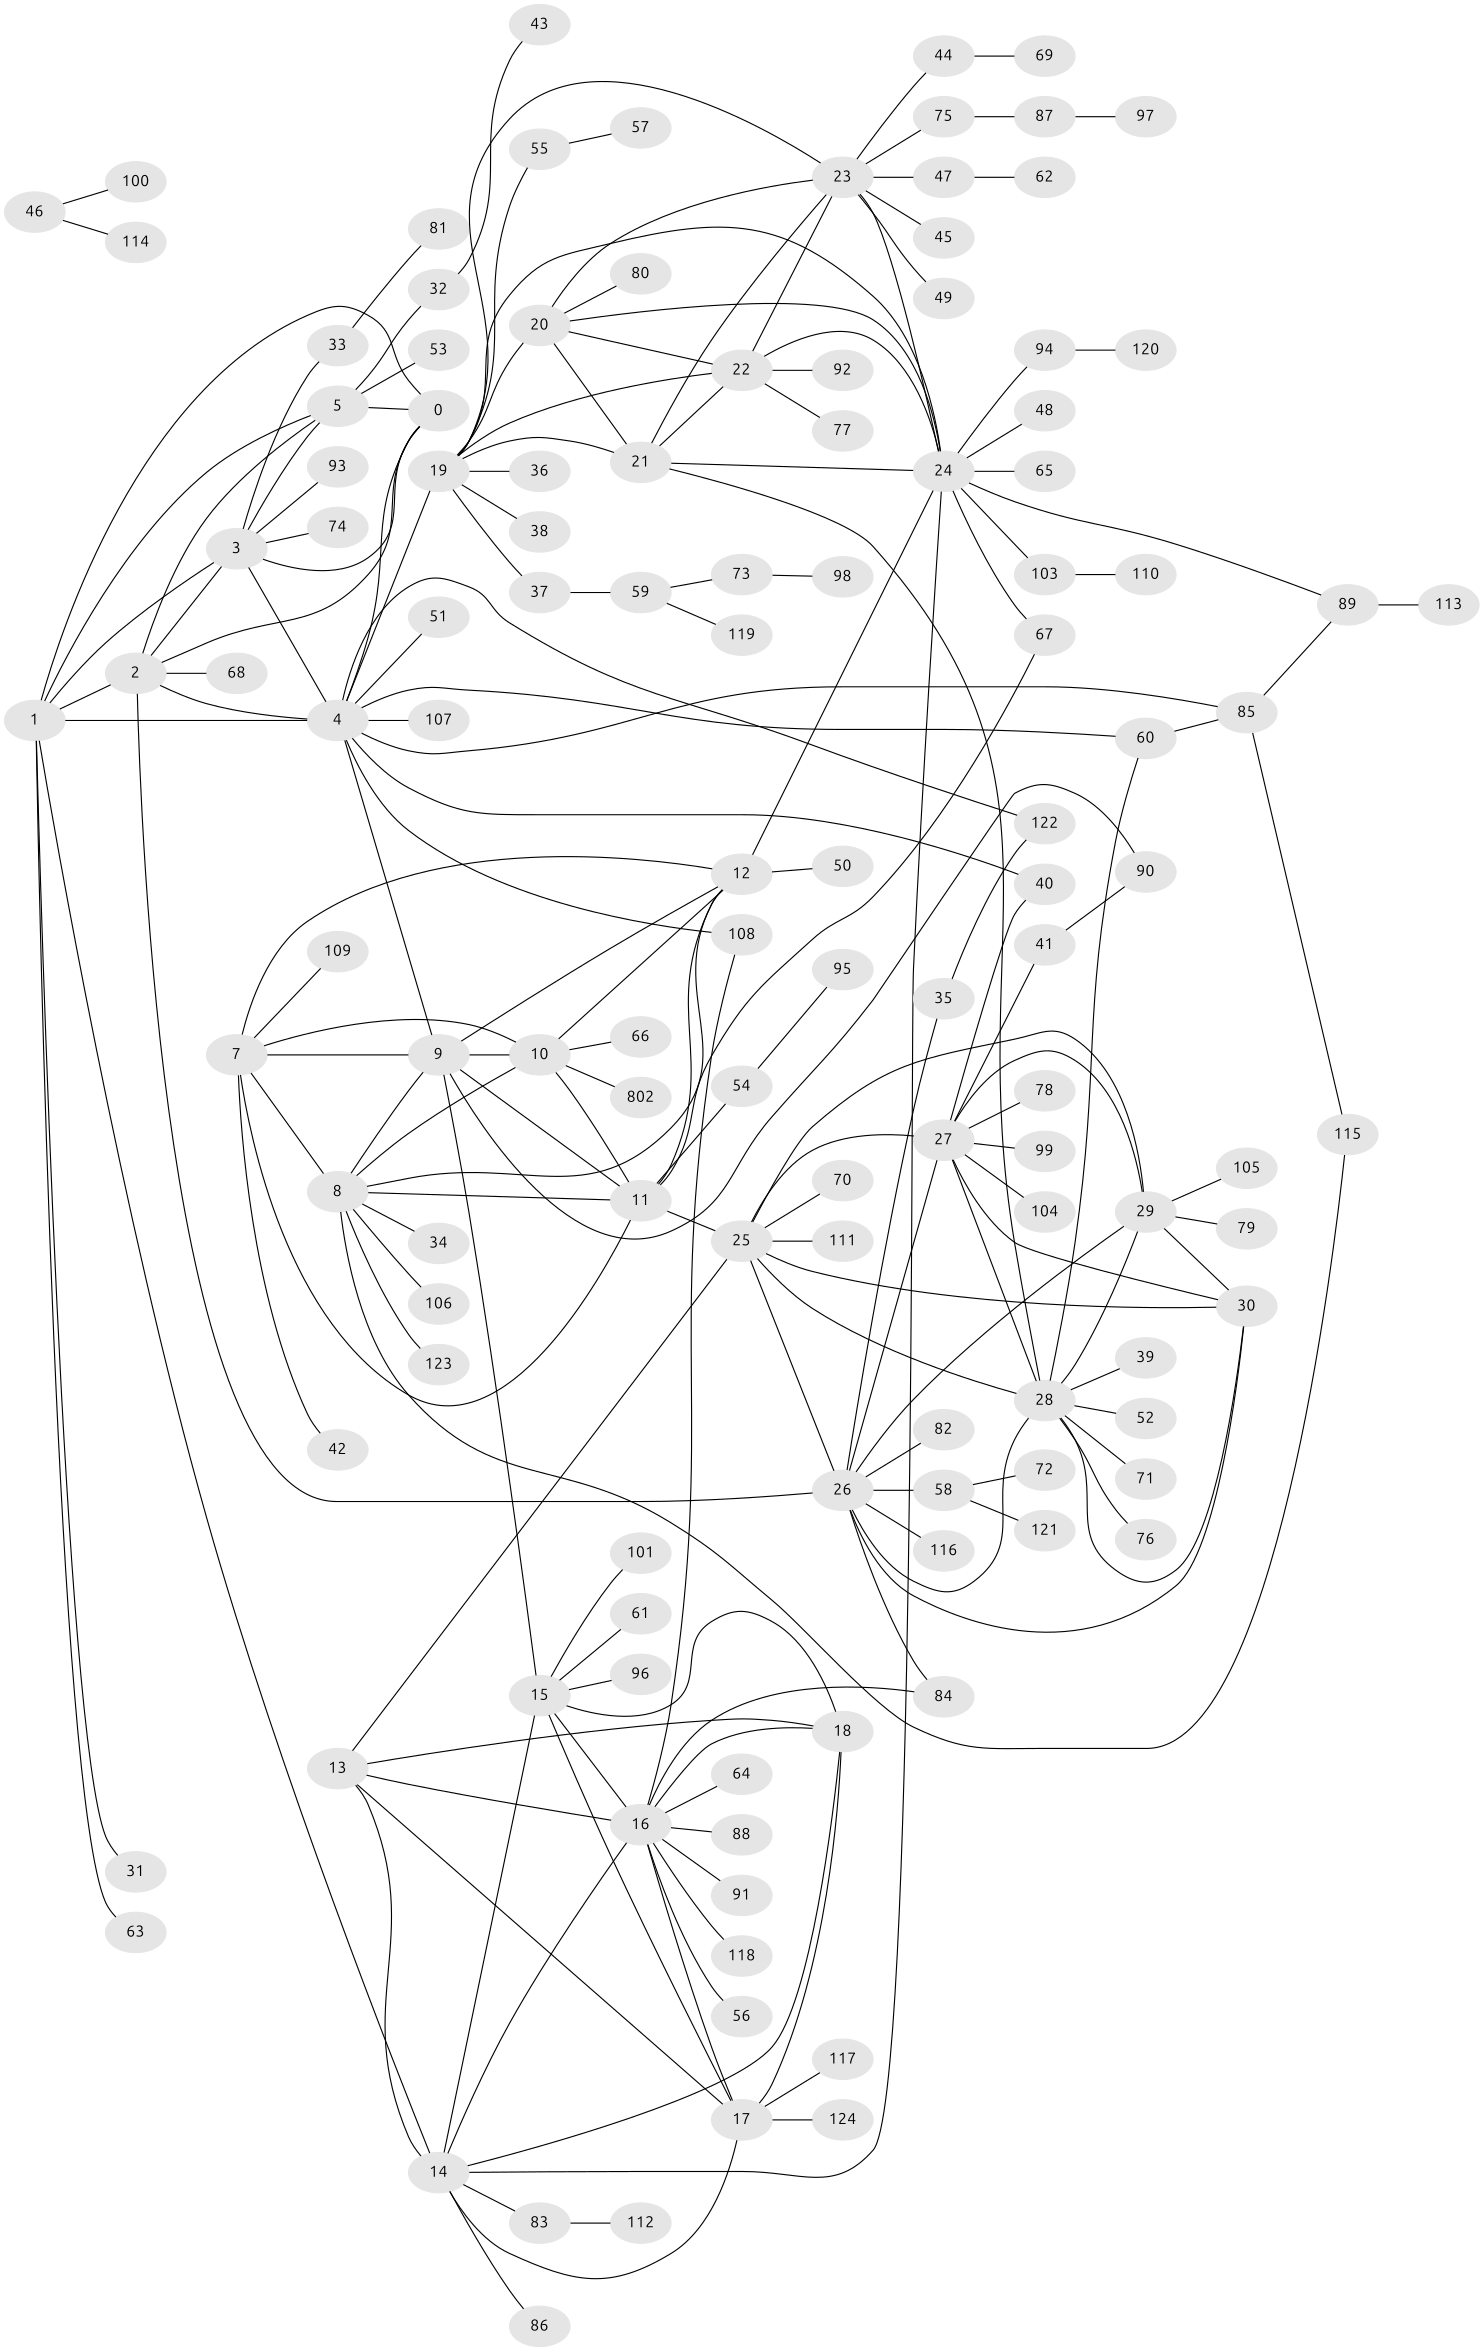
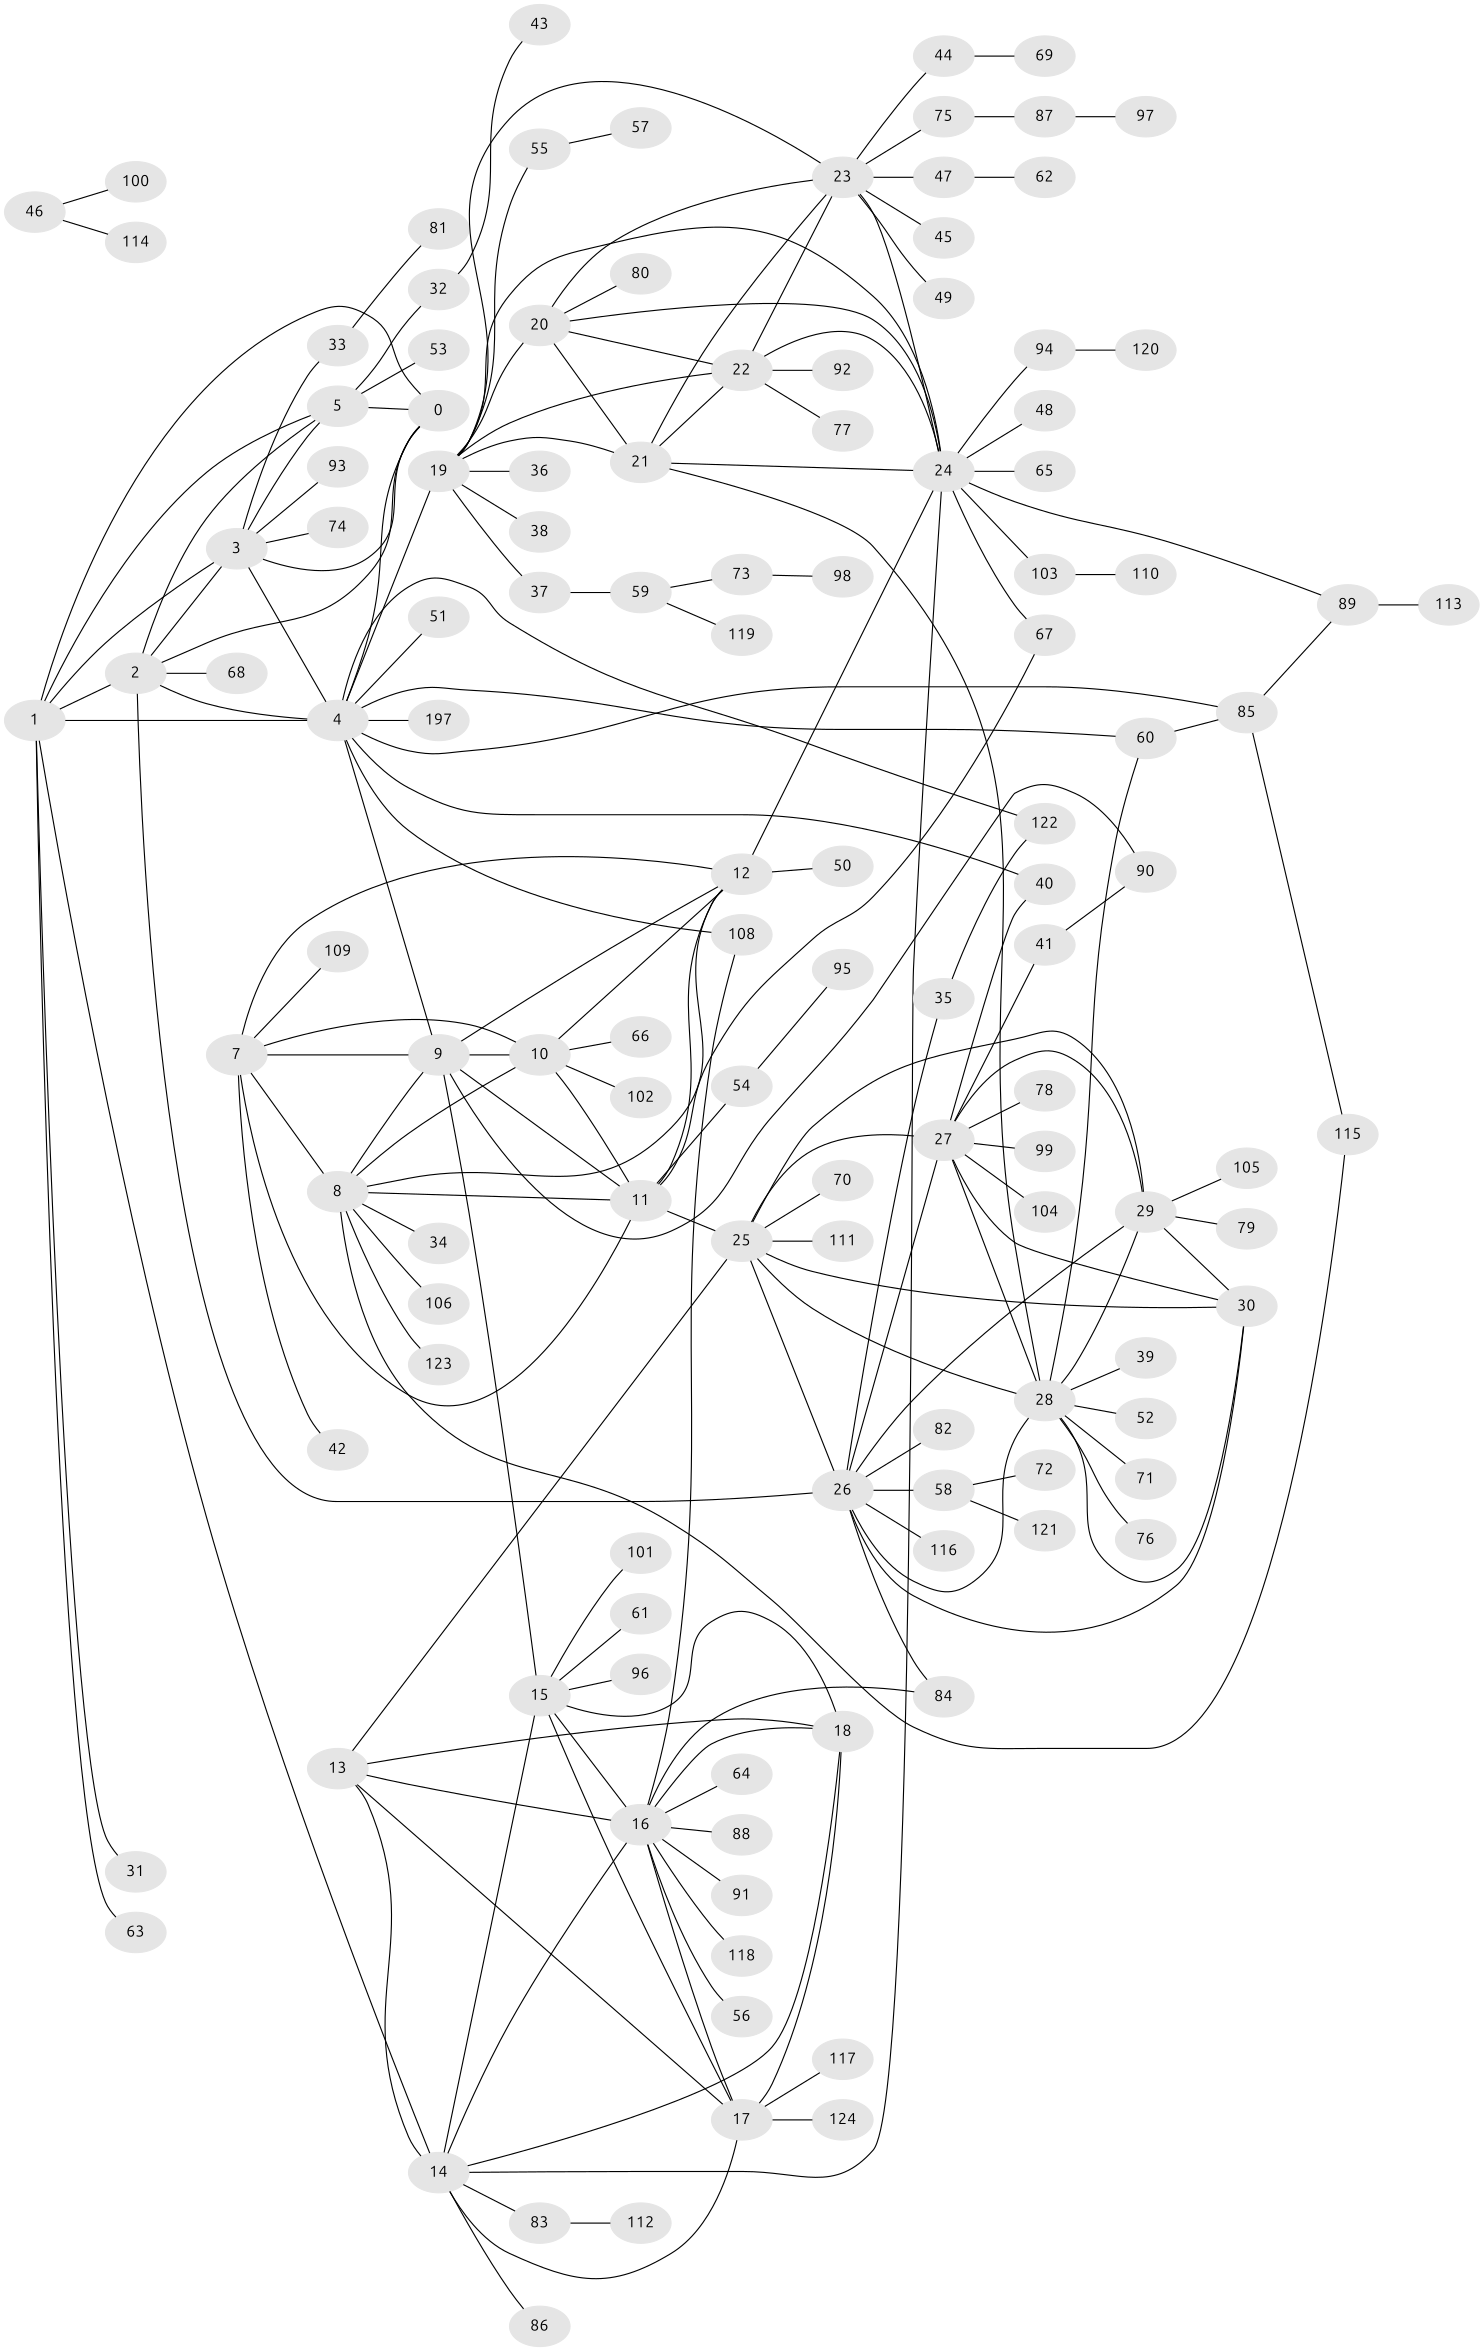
node "107": label "107" -> "197"
node "802": label "802" -> "102"
